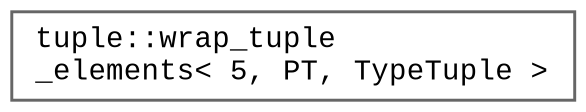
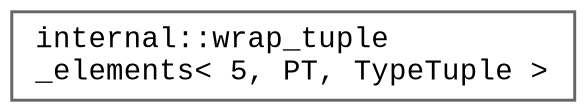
node "tuple::wrap_tuple _elements< 5, PT, TypeTuple >": label "tuple::wrap_tuple _elements< 5, PT, TypeTuple >" -> "internal::wrap_tuple _elements< 5, PT, TypeTuple >"
